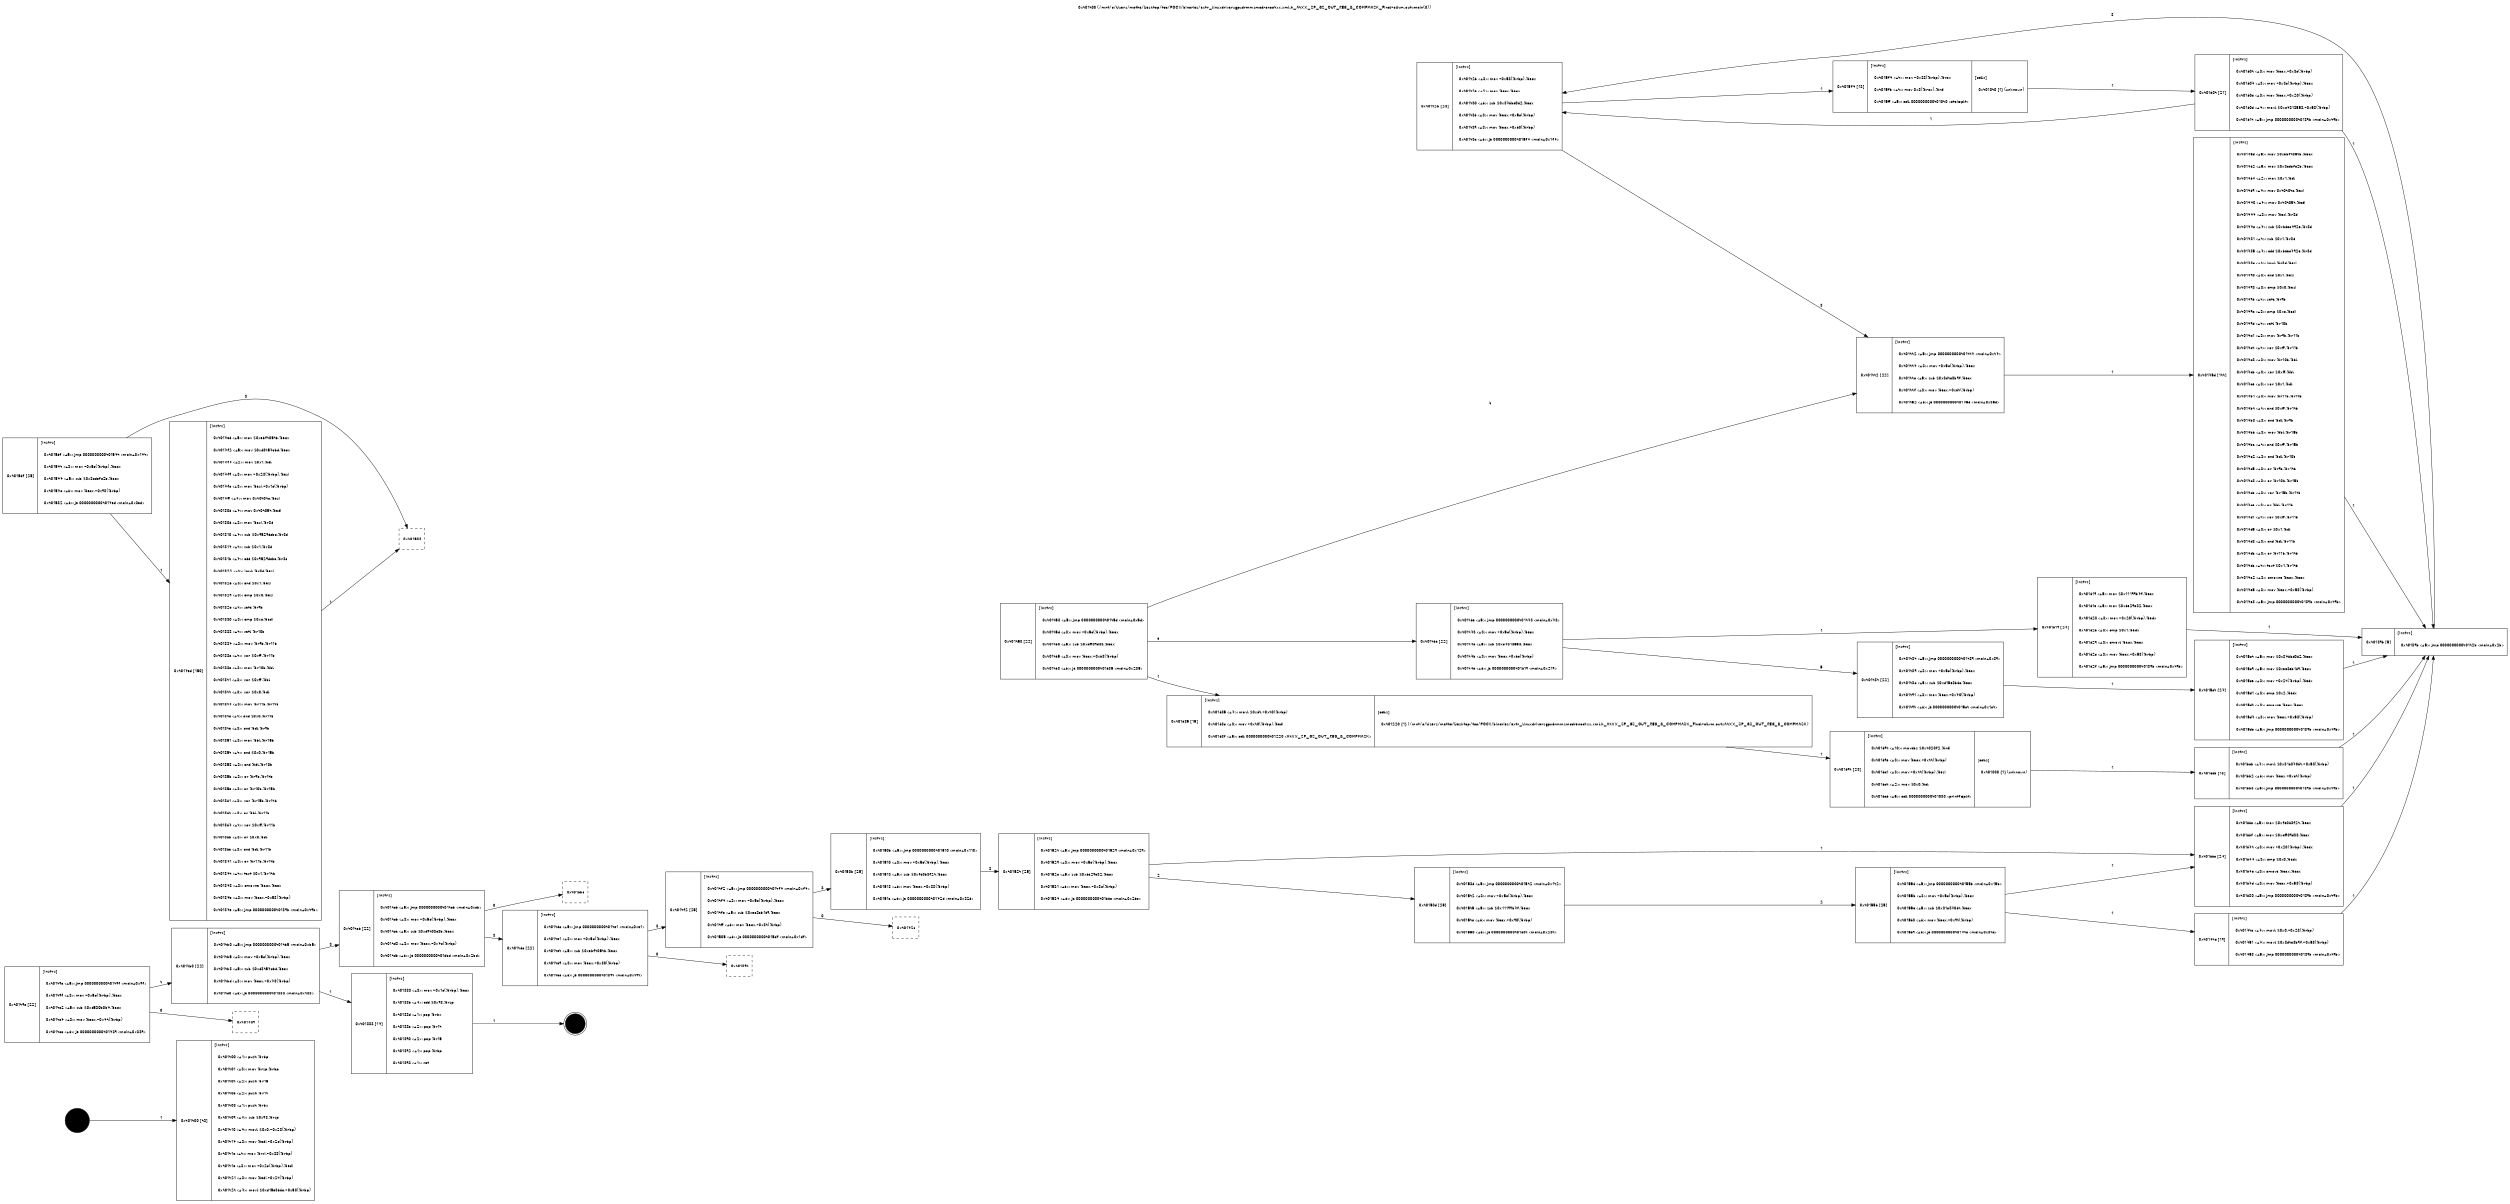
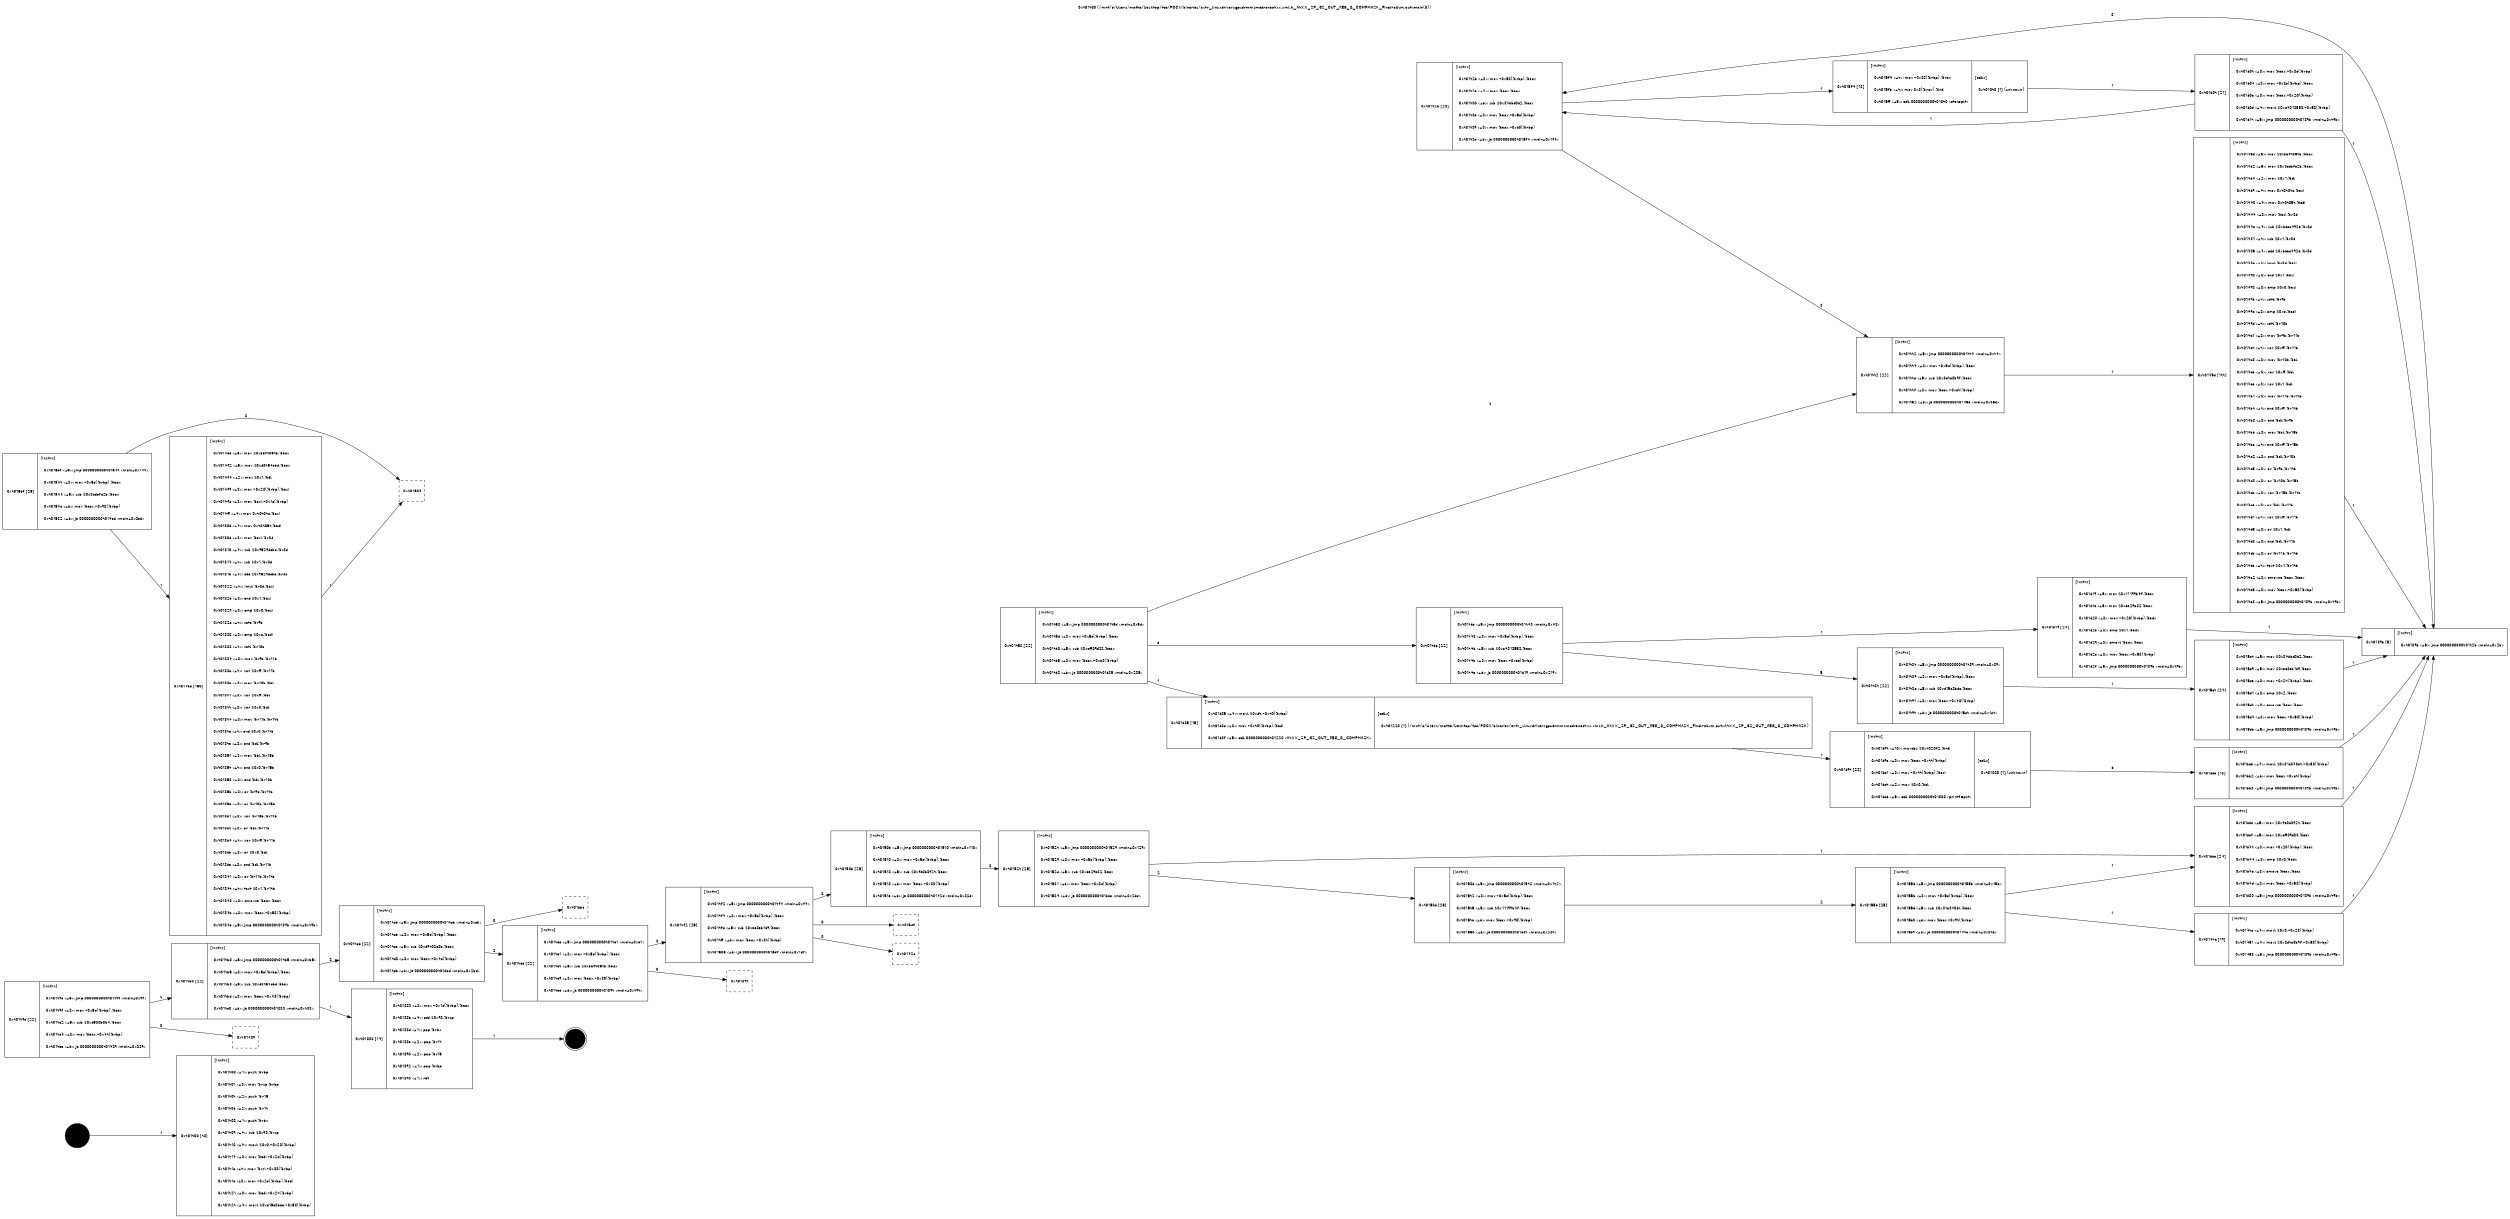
edge "0x401694 [23]" -> "0x4016ab [18]": label " 1" -> " 6"
node "0x4015df": added
